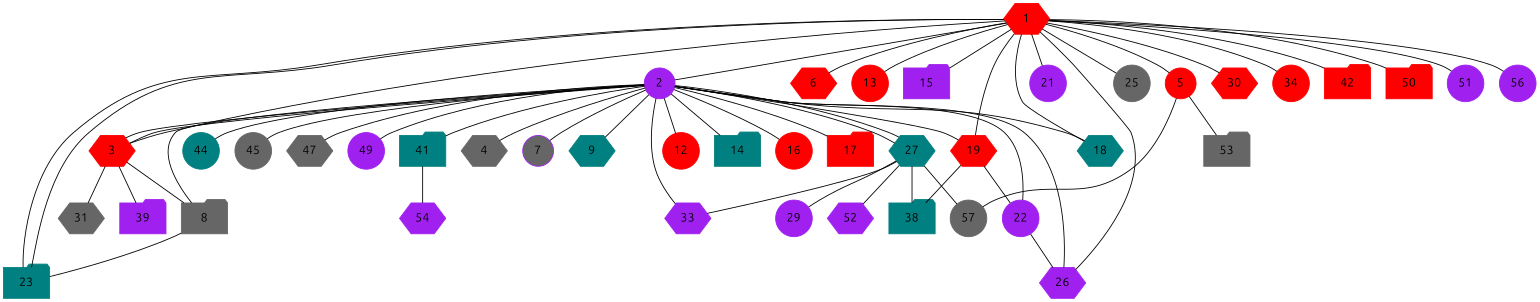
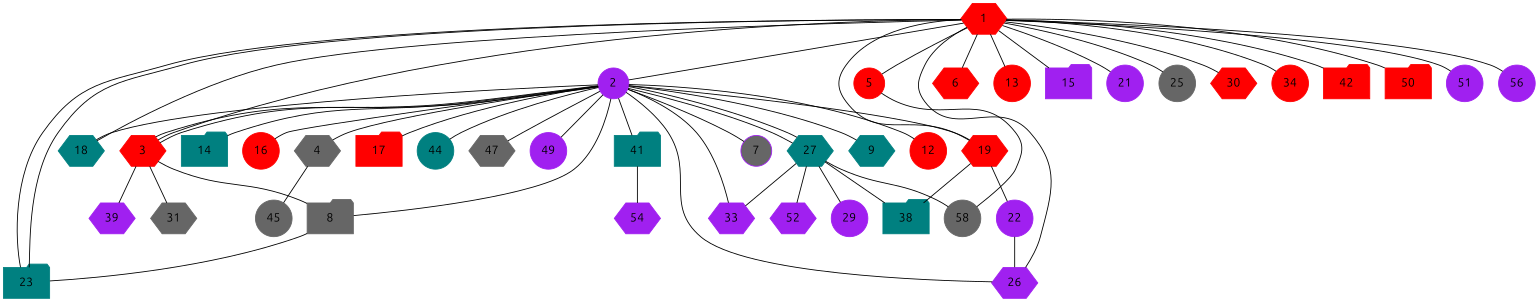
edge "2" -- "22": removed
edge "2" -- "45": now "4" -- "45"
node "53": removed
node "39": shape folder -> hexagon
node "57": label "57" -> "58"
